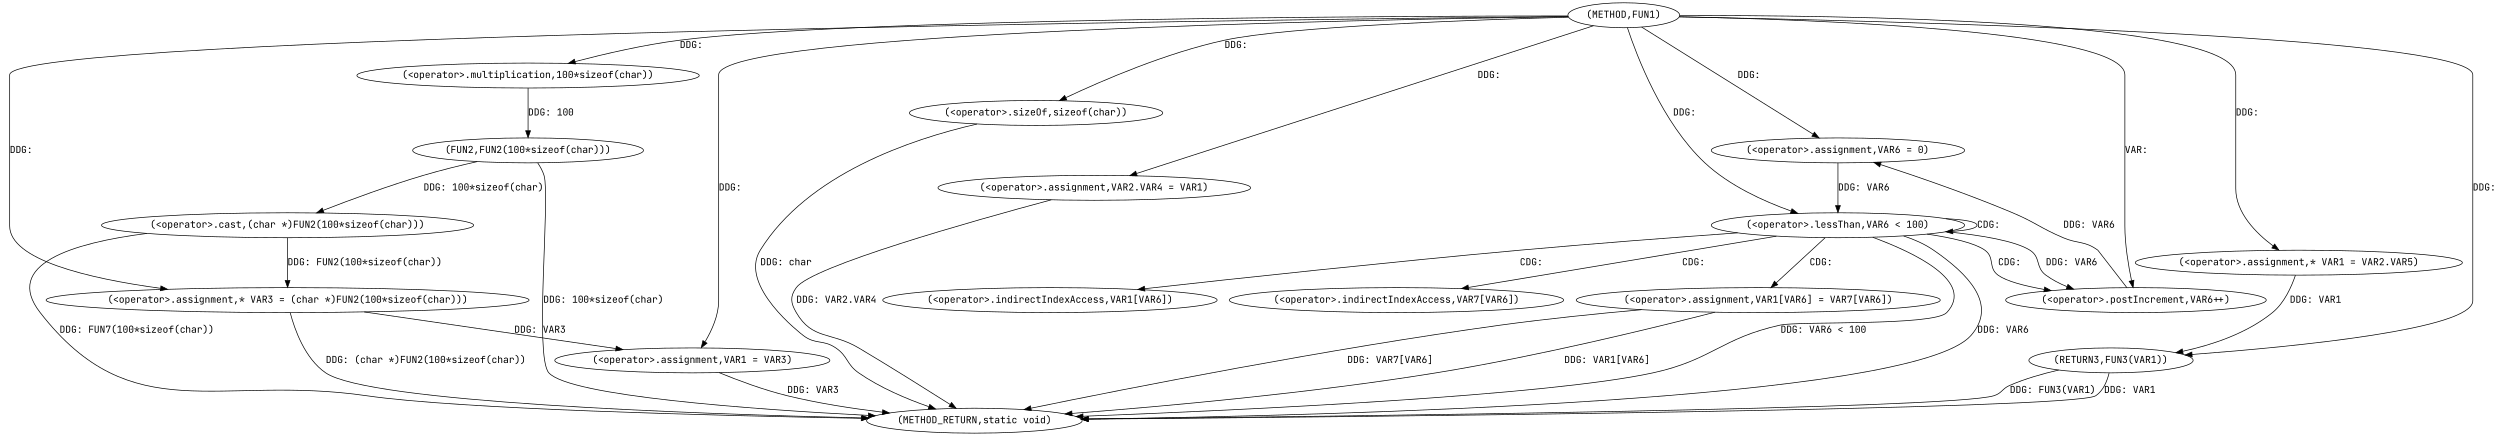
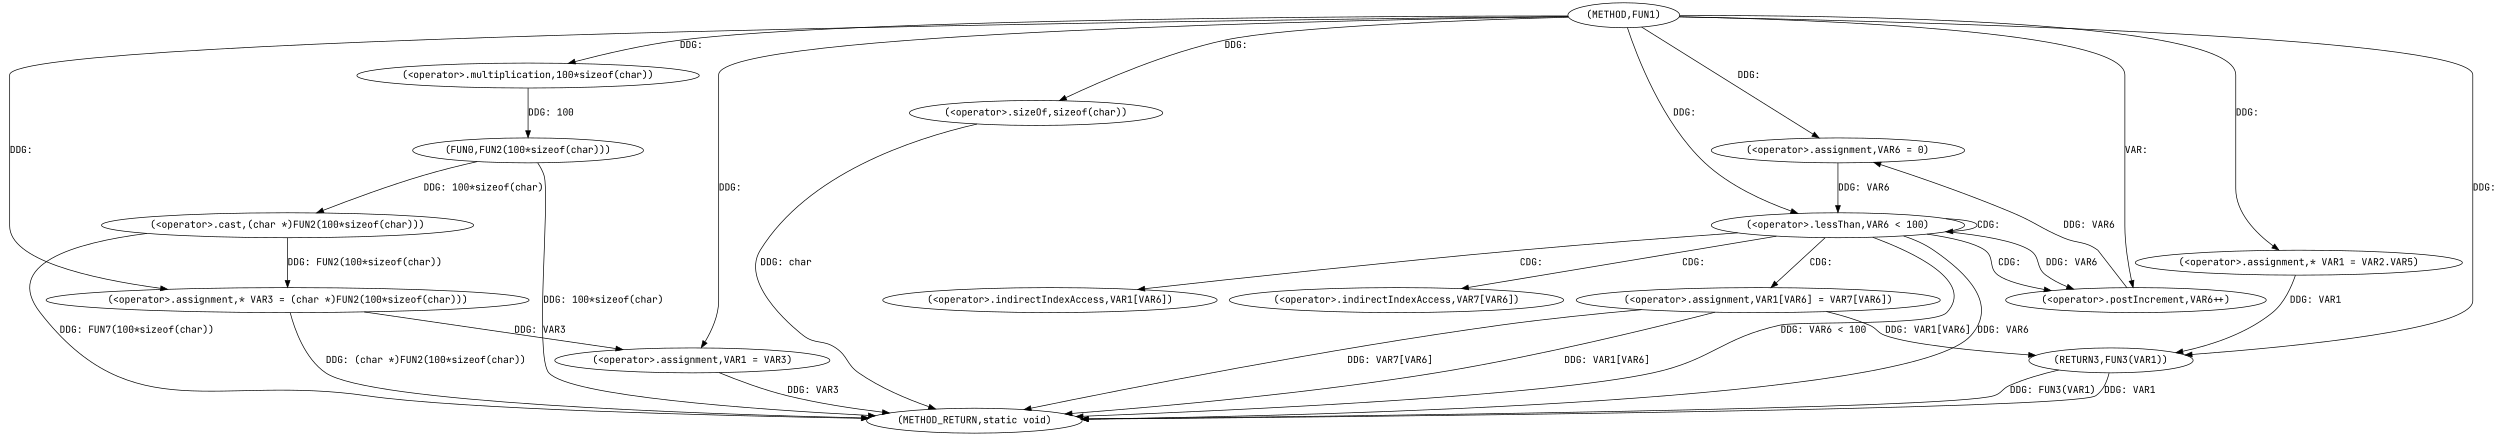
node "(FUN2,FUN2(100*sizeof(char)))": label "(FUN2,FUN2(100*sizeof(char)))" -> "(FUN0,FUN2(100*sizeof(char)))"
node "(<operator>.assignment,VAR2.VAR4 = VAR1)": removed
edge "(<operator>.assignment,VAR1[VAR6] = VAR7[VAR6])" -> "(RETURN3,FUN3(VAR1))": added, label "DDG: VAR1[VAR6]"
